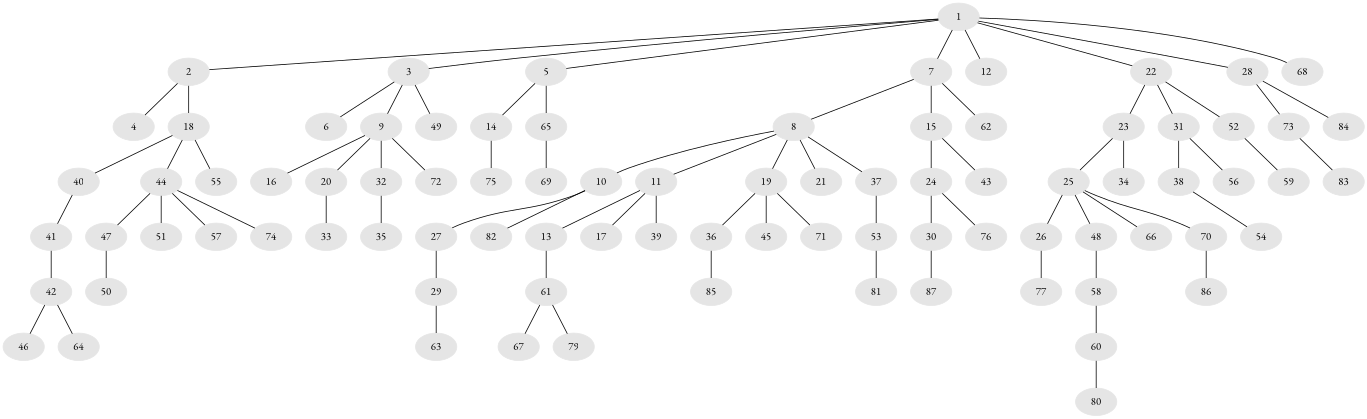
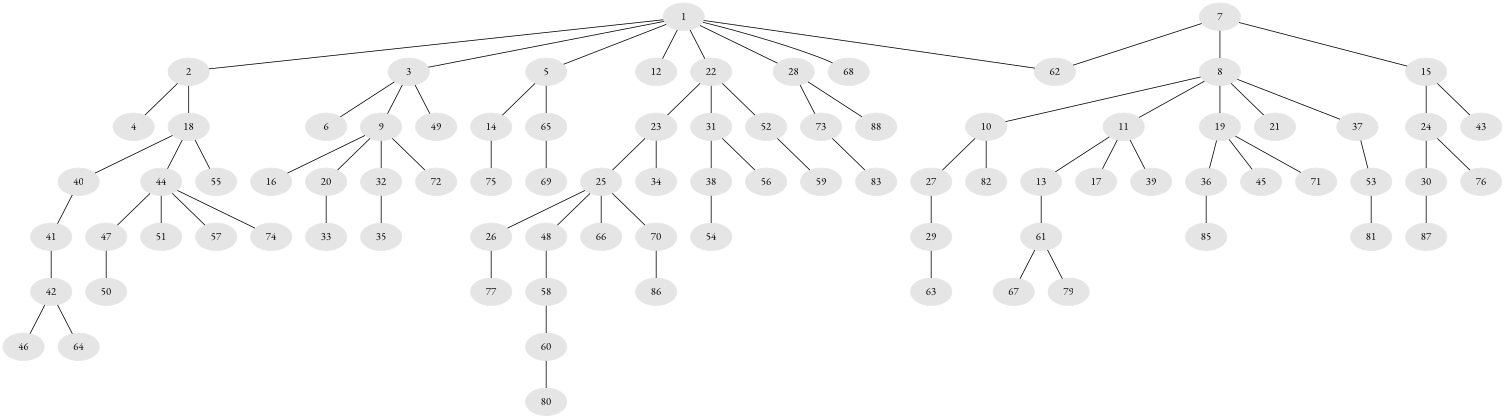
edge "1" -- "7": now "1" -- "62"
node "84": label "84" -> "88"
